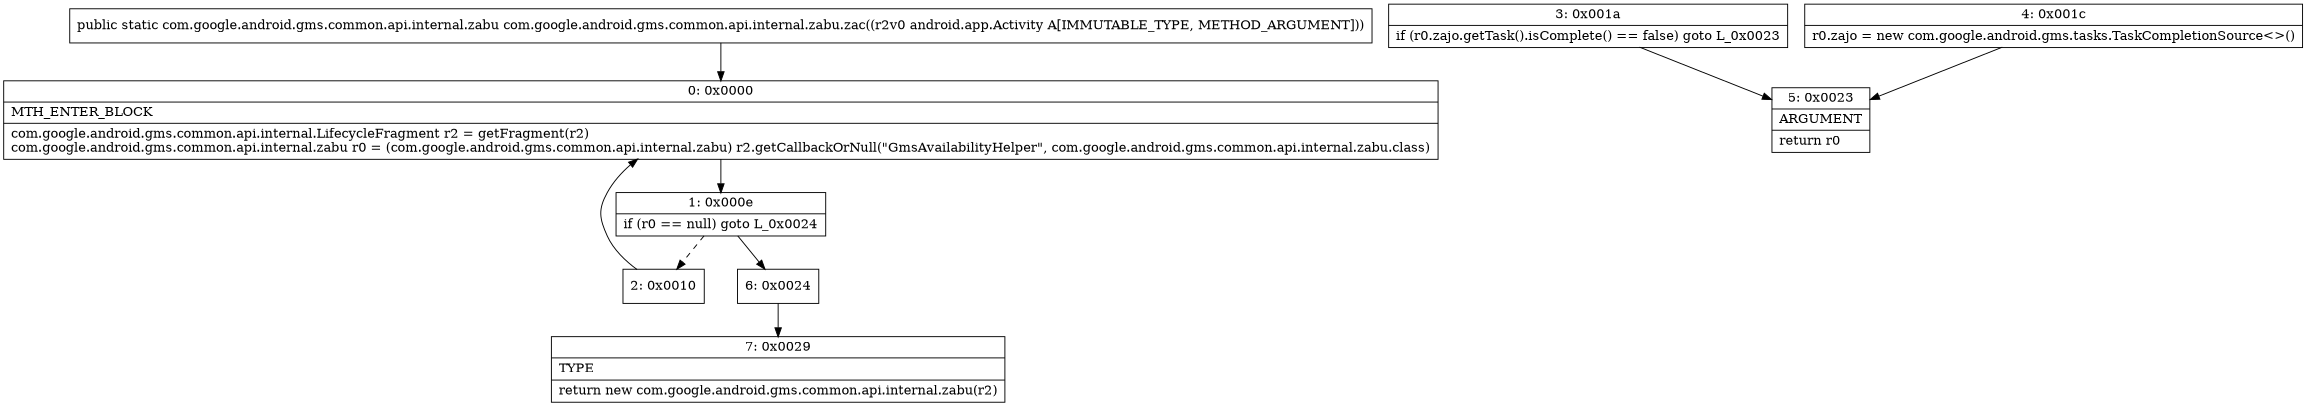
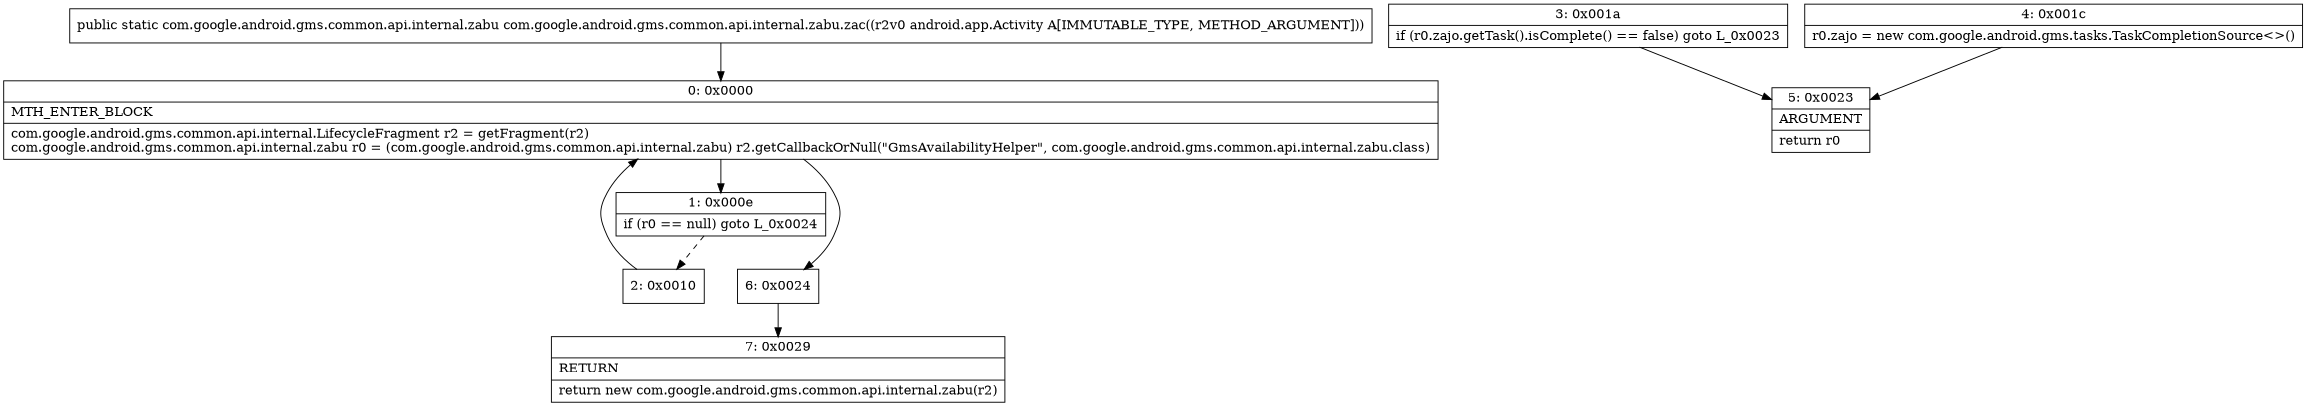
edge "1: 0x000e" -> "6: 0x0024": now "0: 0x0000" -> "6: 0x0024"
node "7: 0x0029": text "TYPE" -> "RETURN"
